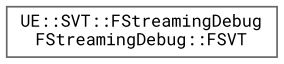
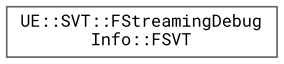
node "UE::SVT::FStreamingDebug FStreamingDebug::FSVT": label "UE::SVT::FStreamingDebug FStreamingDebug::FSVT" -> "UE::SVT::FStreamingDebug Info::FSVT"
